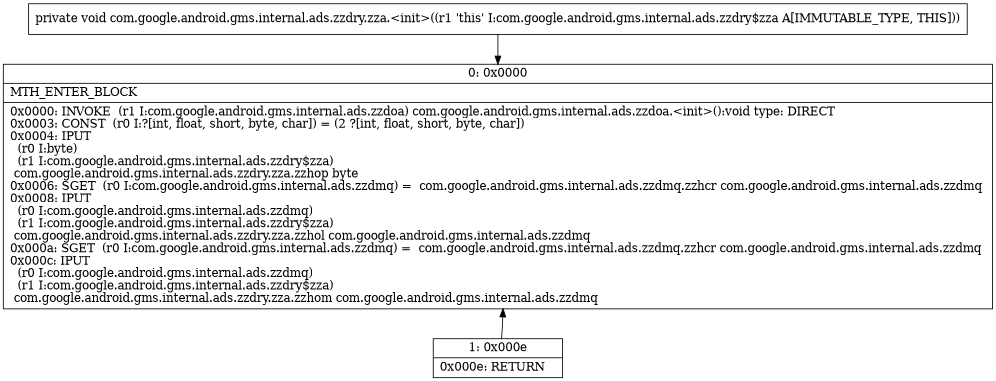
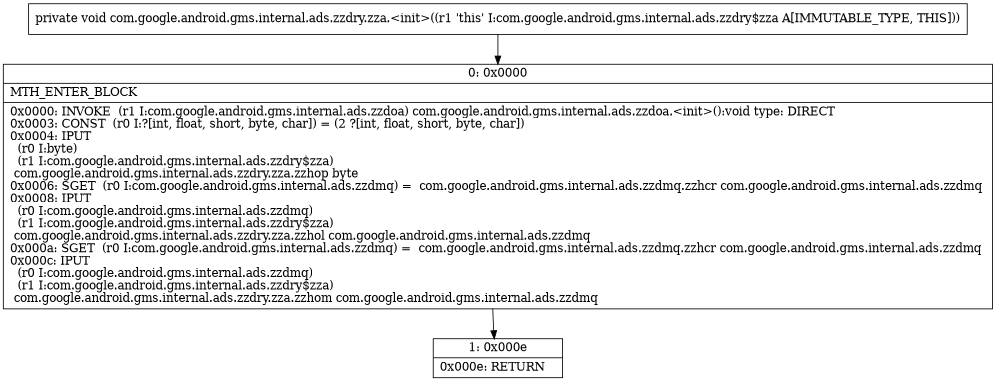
edge "1: 0x000e" -> "0: 0x0000": reversed
